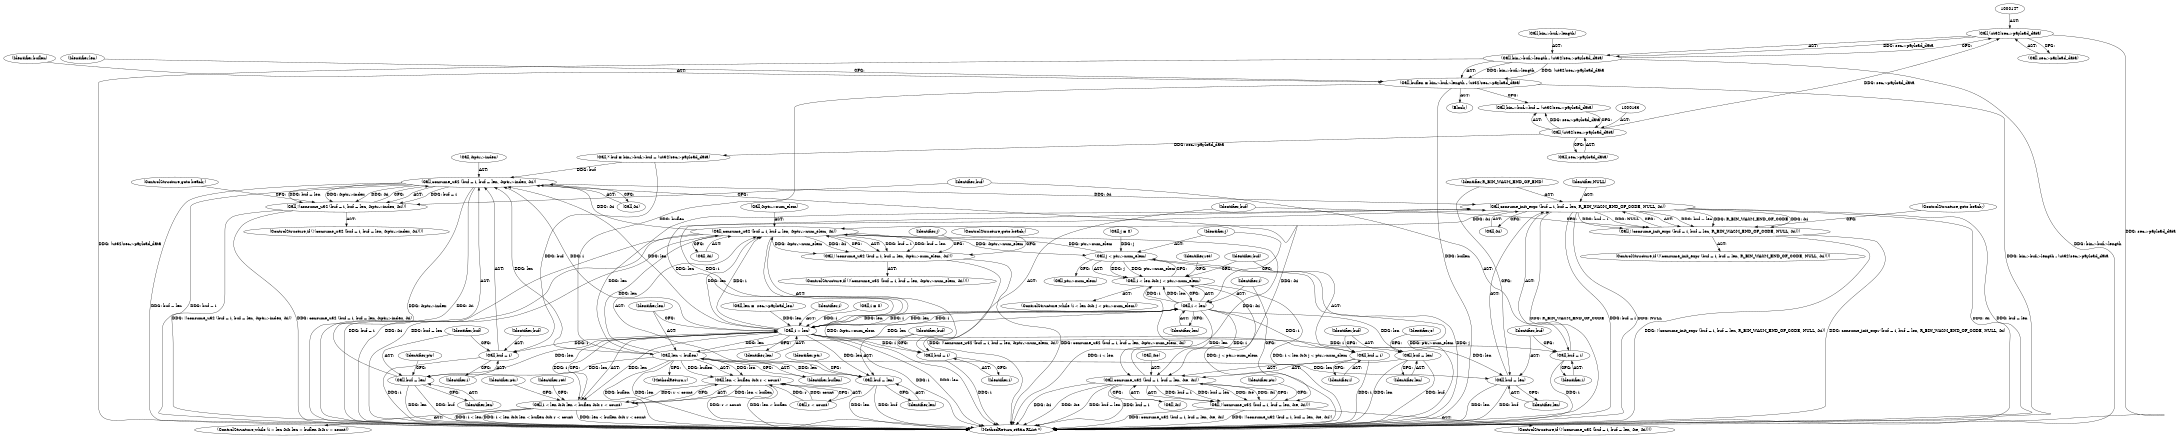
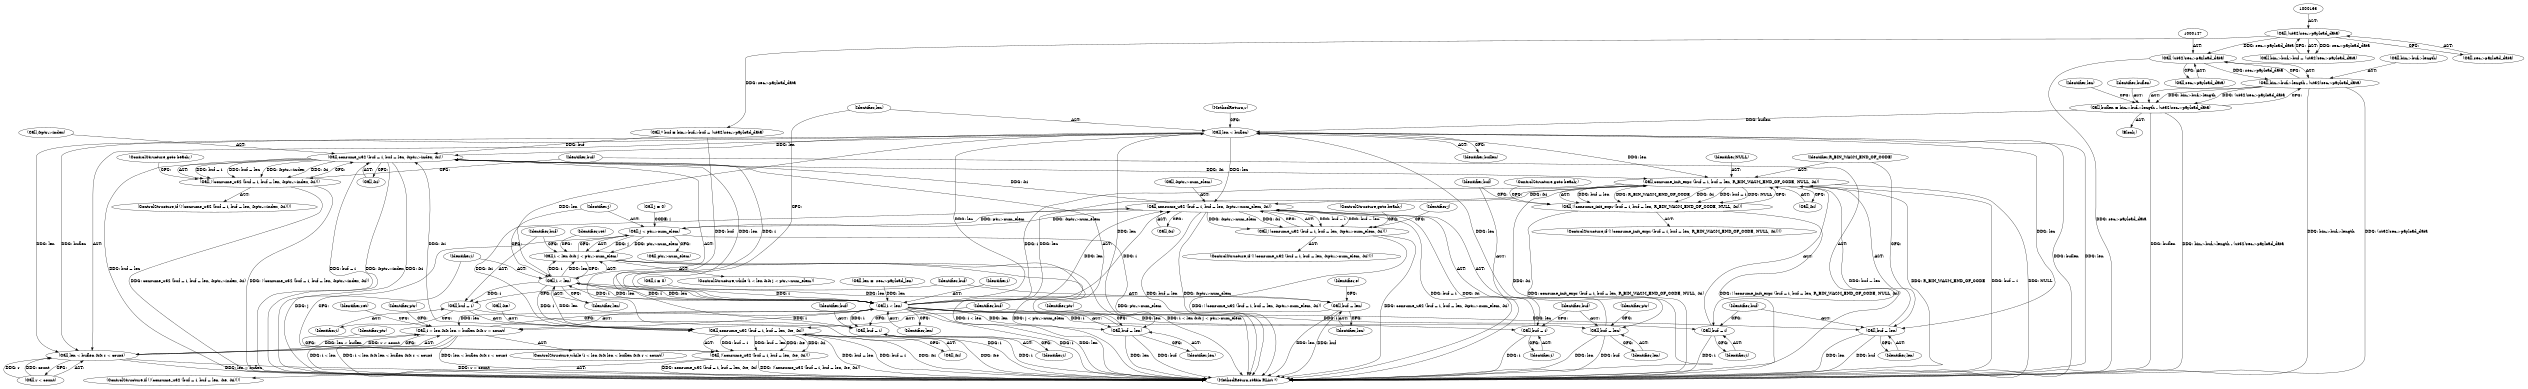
edge "(Call,buflen = bin->buf->length - (ut32)sec->payload_data)" -> "(Call,bin->buf->buf + (ut32)sec->payload_data)": now "(Call,buflen = bin->buf->length - (ut32)sec->payload_data)" -> "(Call,bin->buf->length - (ut32)sec->payload_data)"
node "(Identifier,R_BIN_WASM_END_OF_END)": label "(Identifier,R_BIN_WASM_END_OF_END)" -> "(Identifier,R_BIN_WASM_END_OF_CODE)"
edge "(Call,j = 0)" -> "(Call,j < ptr->num_elem)": label "DDG: j" -> "CODE: j"
edge "(Call,len < buflen)" -> "(MethodReturn,r)": reversed
edge "(Call,!(consume_u32 (buf + i, buf + len, &e, &i)))" -> "(Call,consume_u32 (buf + i, buf + len, &e, &i))": removed, label "CFG:"
